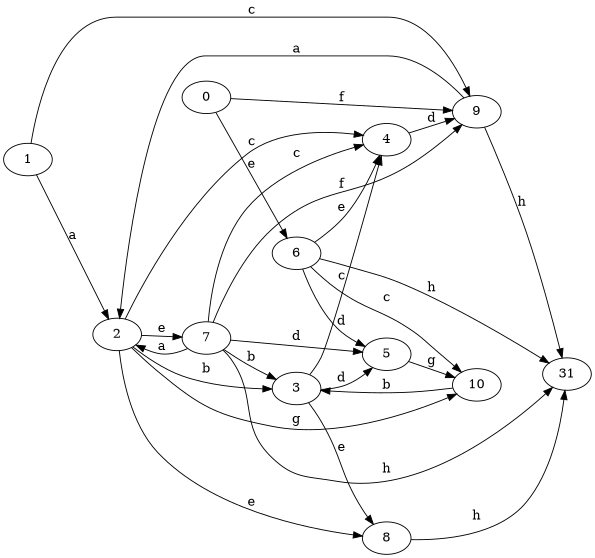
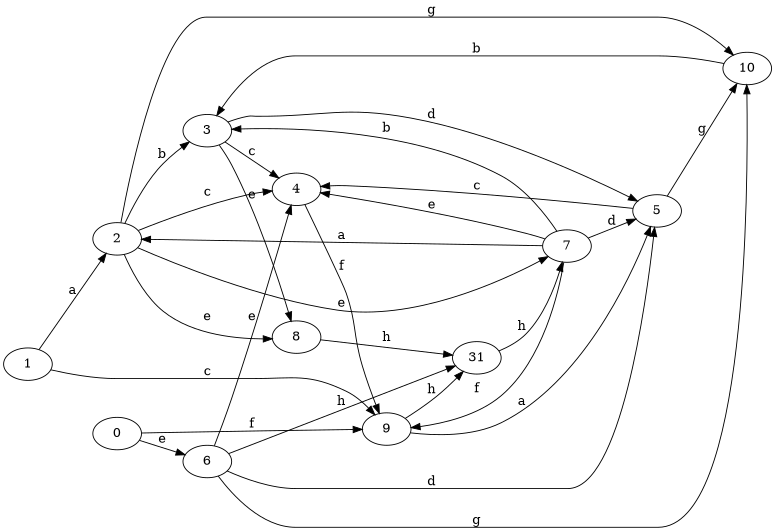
edge "9" -> "2": now "9" -> "5"
edge "4" -> "9": label "d" -> "f"
edge "7" -> "4": label "c" -> "e"
edge "5" -> "4": added, label "c"
edge "6" -> "10": label "c" -> "g"
edge "7" -> "31": reversed
